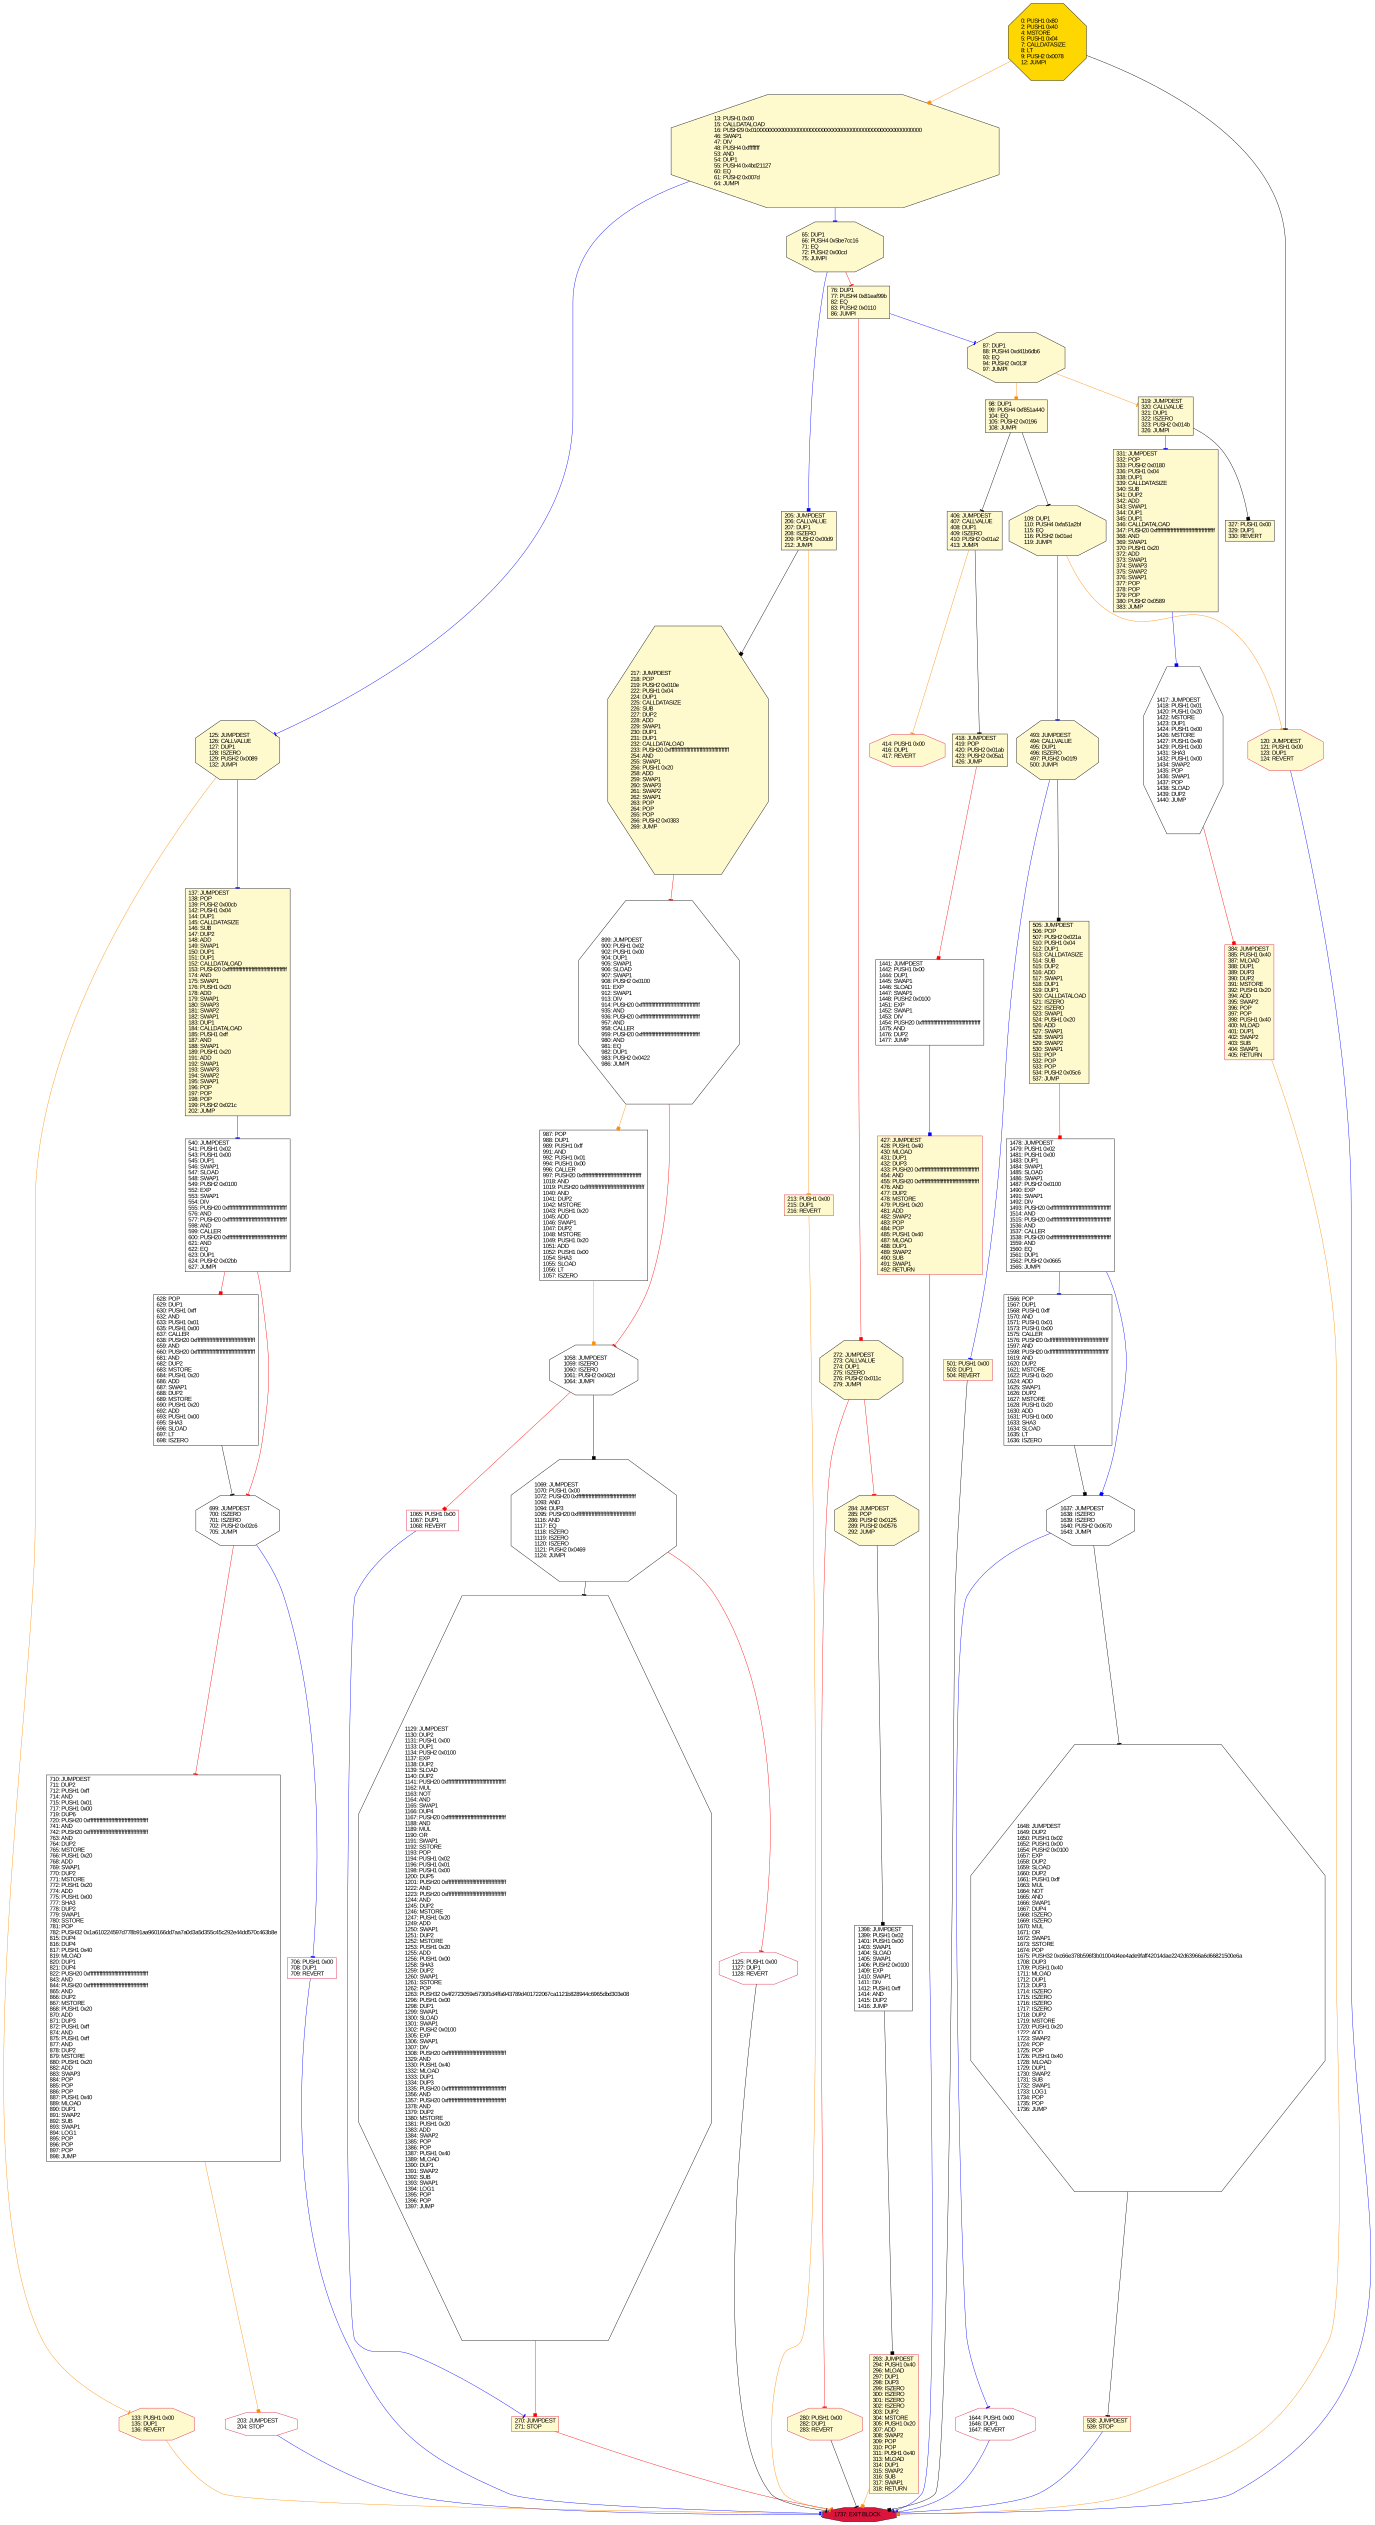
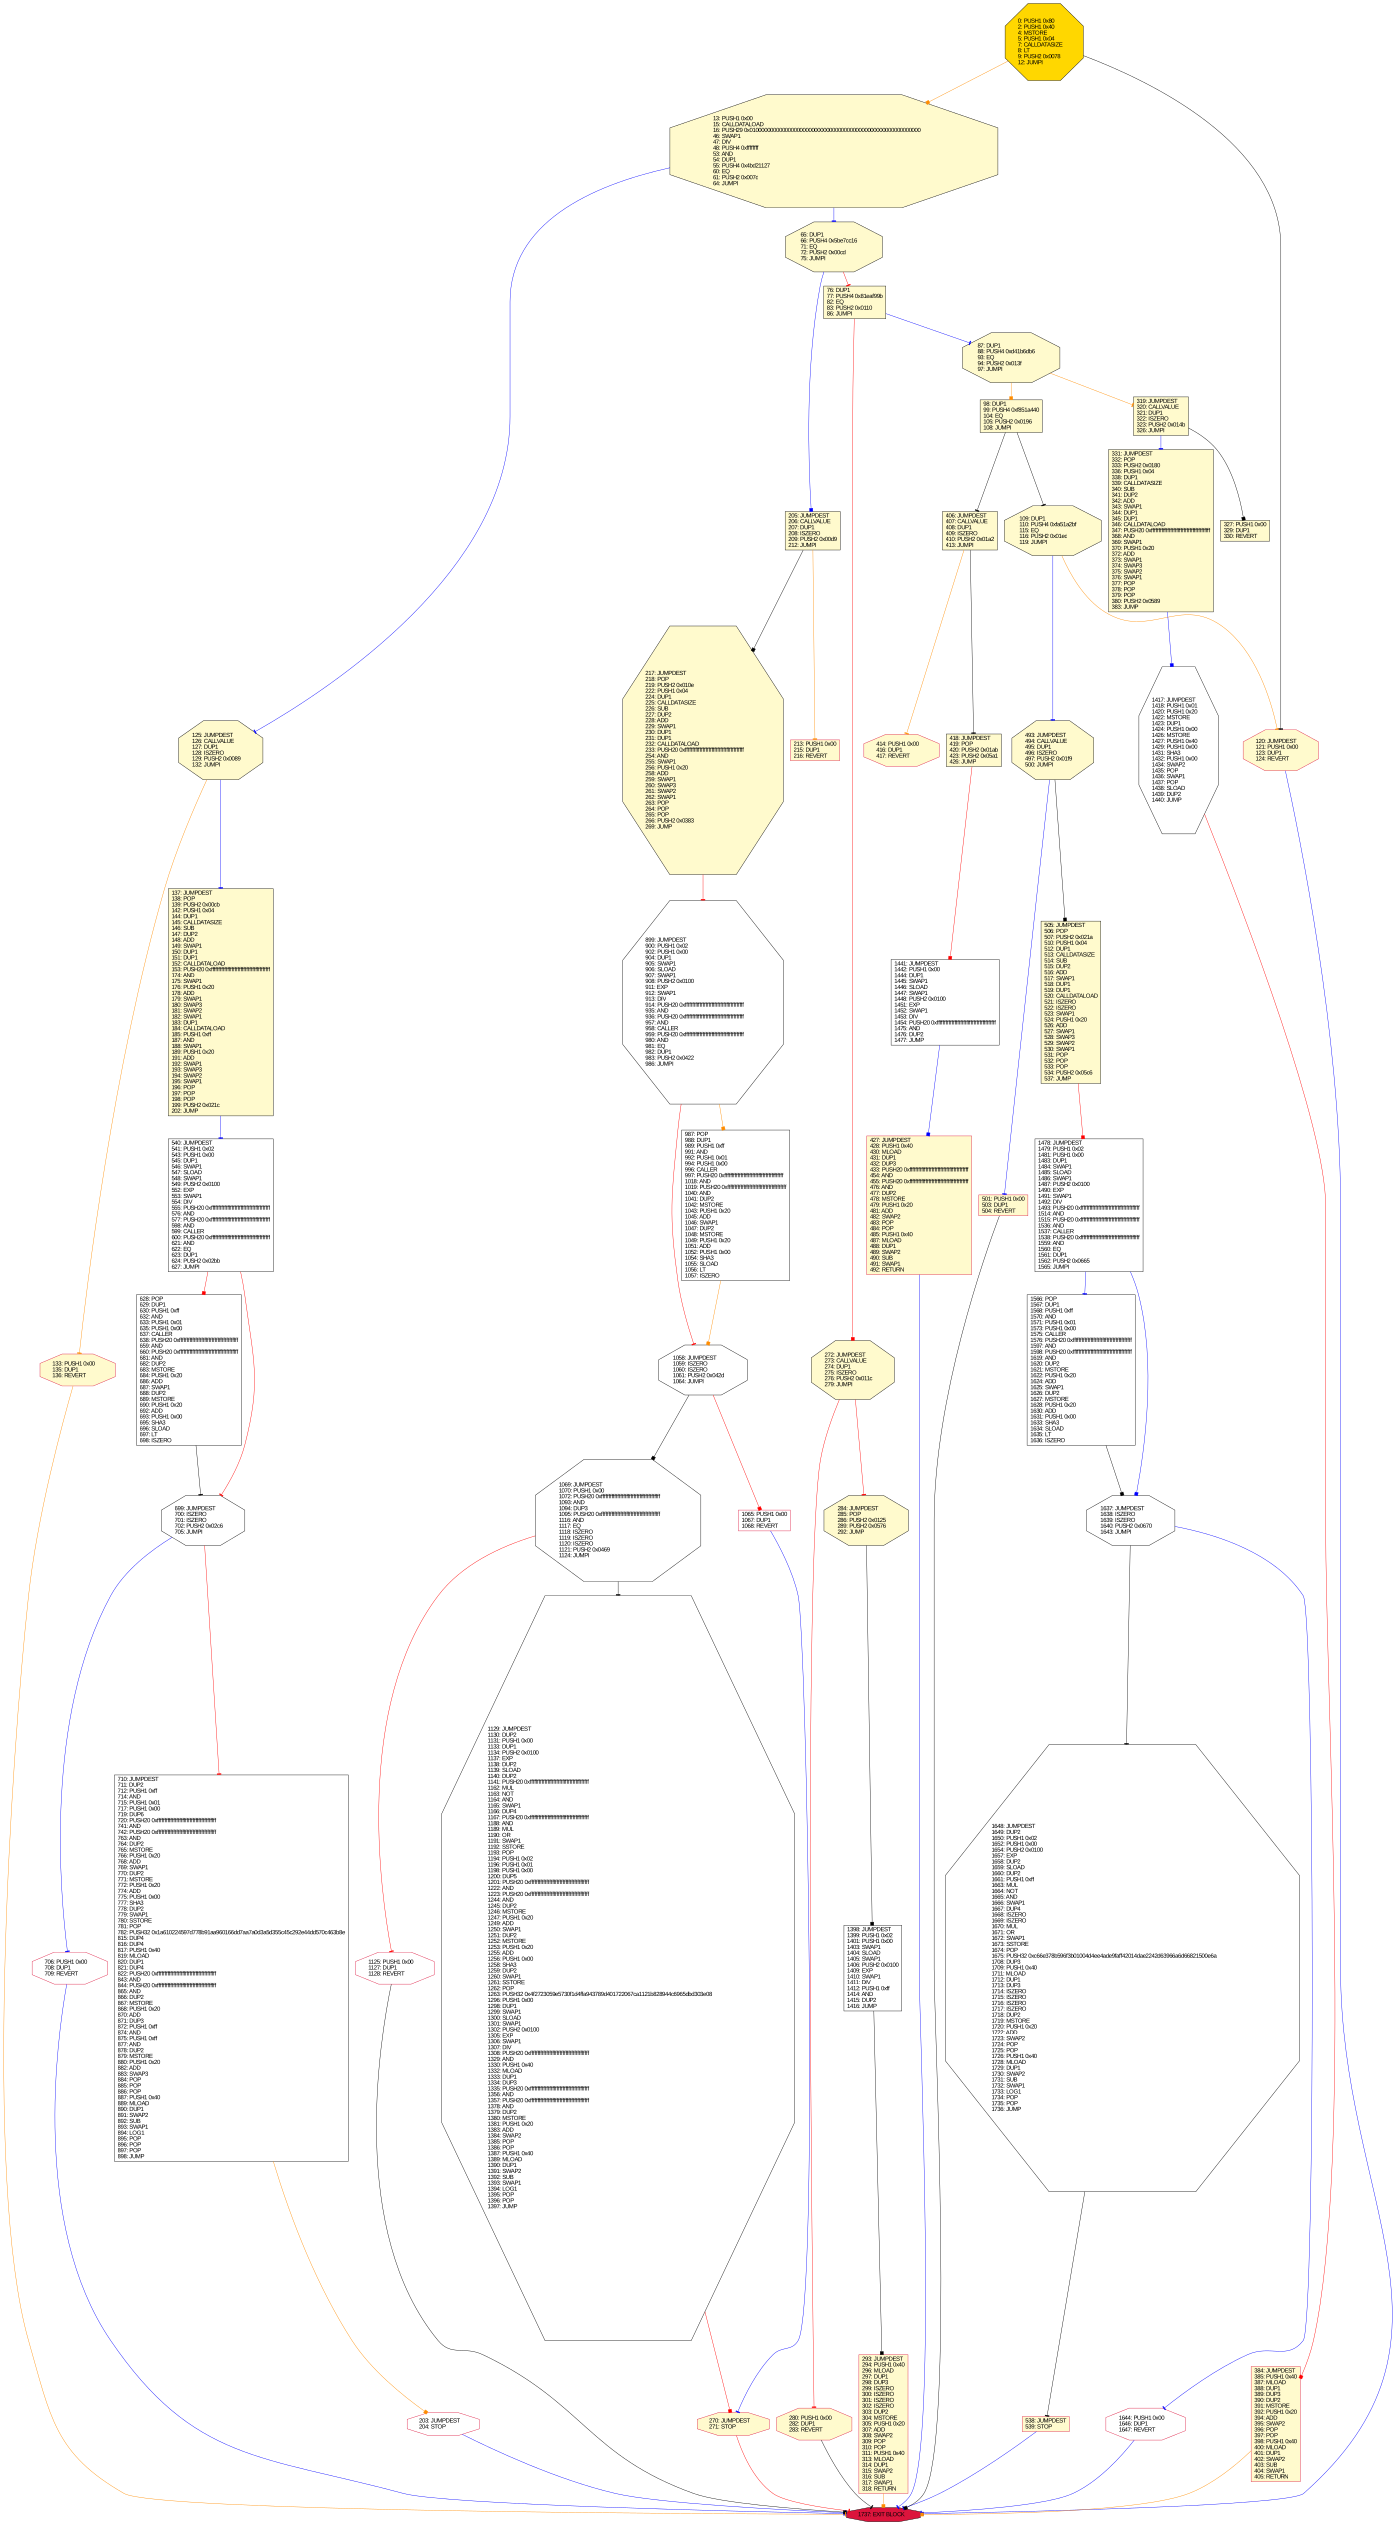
edge "213: PUSH1 0x00 215: DUP1 216: REVERT" -> "1737: EXIT BLOCK": removed
node "706: PUSH1 0x00 708: DUP1 709: REVERT": shape box -> octagon
edge "1125: PUSH1 0x00 1127: DUP1 1128: REVERT" -> "1737: EXIT BLOCK": arrowhead tee -> box
node "270: JUMPDEST 271: STOP": shape box -> octagon
